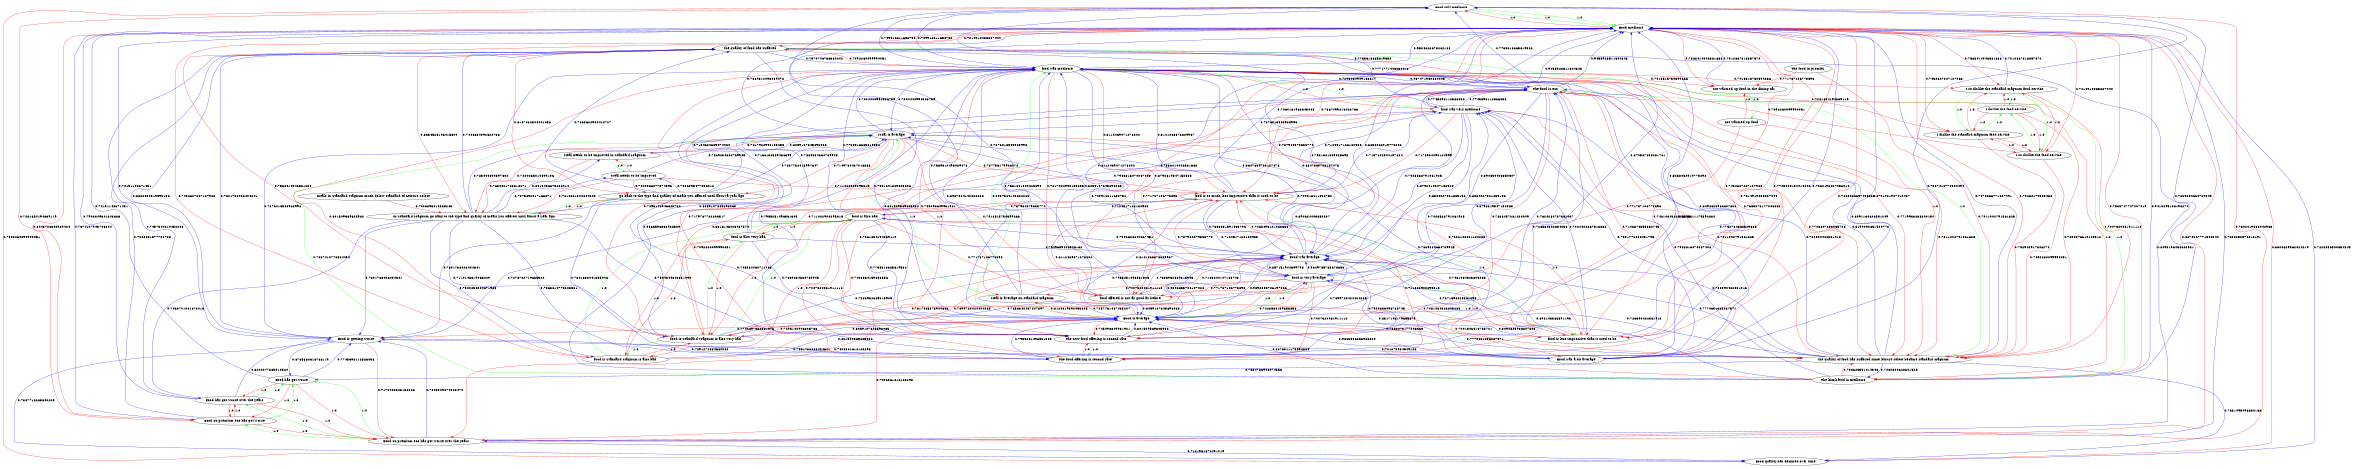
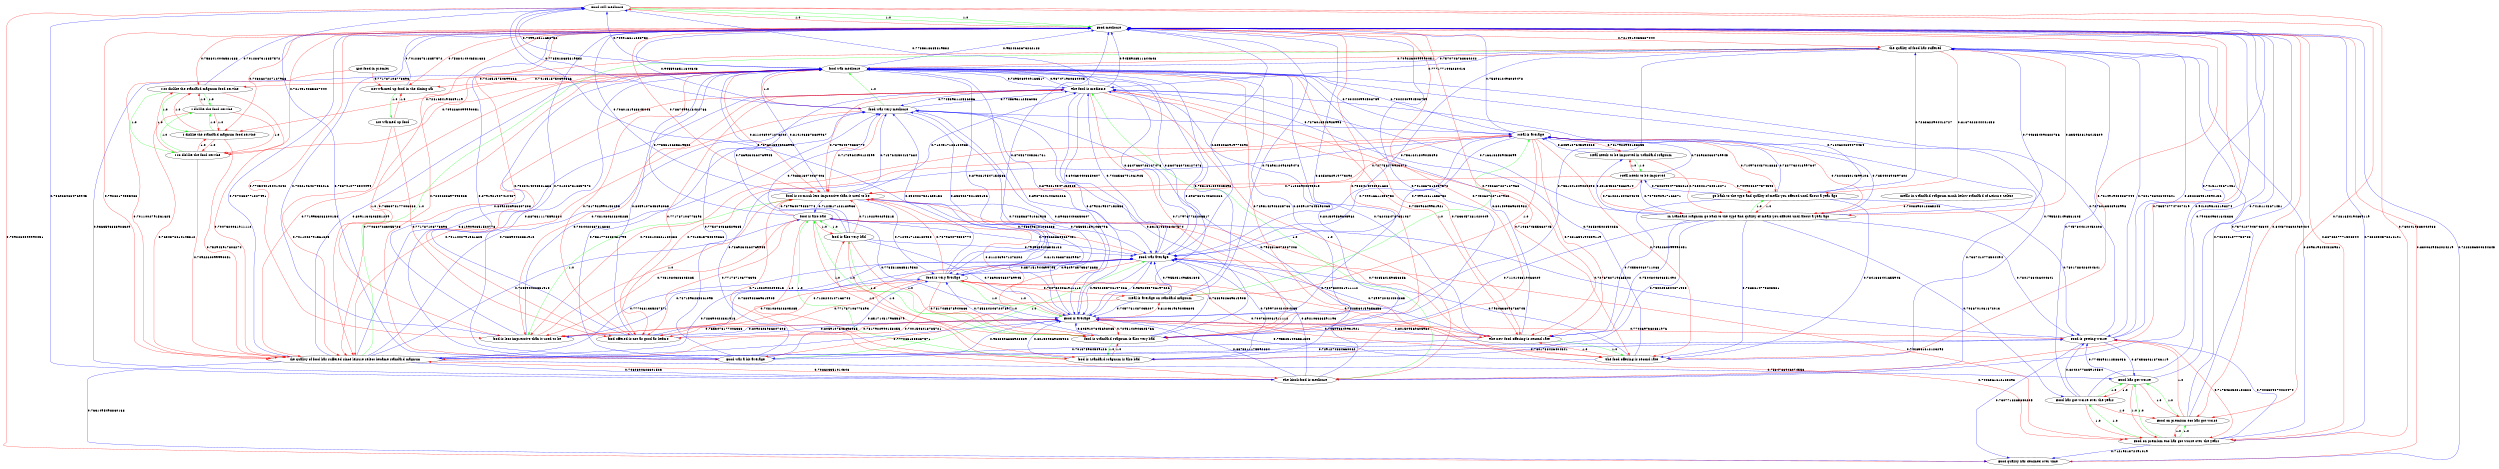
node "The food in premier": label "The food in premier" -> "Hot food in premier"
node "The food is eco": label "The food is eco" -> "The food is mediocre"
edge "food is Standard Magnum is also bad" -> "food was mediocre": color red -> blue
edge "food offered is not as good as before" -> "Food mediocre": label "0.8112469071278202" -> "0.7012867318857572"
edge "food is Standard Magnum is also very bad" -> "food was very mediocre": color red -> blue
edge "food is Standard Magnum is also very bad" -> "Food mediocre": added, label "0.7012867318857572"
edge "Food is average" -> "food was mediocre": color green -> blue
edge "food is Standard Magnum is also bad" -> "Food was average": color red -> blue
edge "food is less impressive than it used to be" -> "Food was average": reversed
edge "Food is average" -> "food offered is not as good as before": added, label "0.7817922990153255"
edge "The kiosk food is mediocre" -> "food is so much less impressive than it used to be": reversed
edge "The kiosk food is mediocre" -> "Meal is average": color green -> blue
edge "Food on premium eco has got worse" -> "Food has got worse over the years": now "Food on premium eco has got worse" -> "Food is getting worse"
